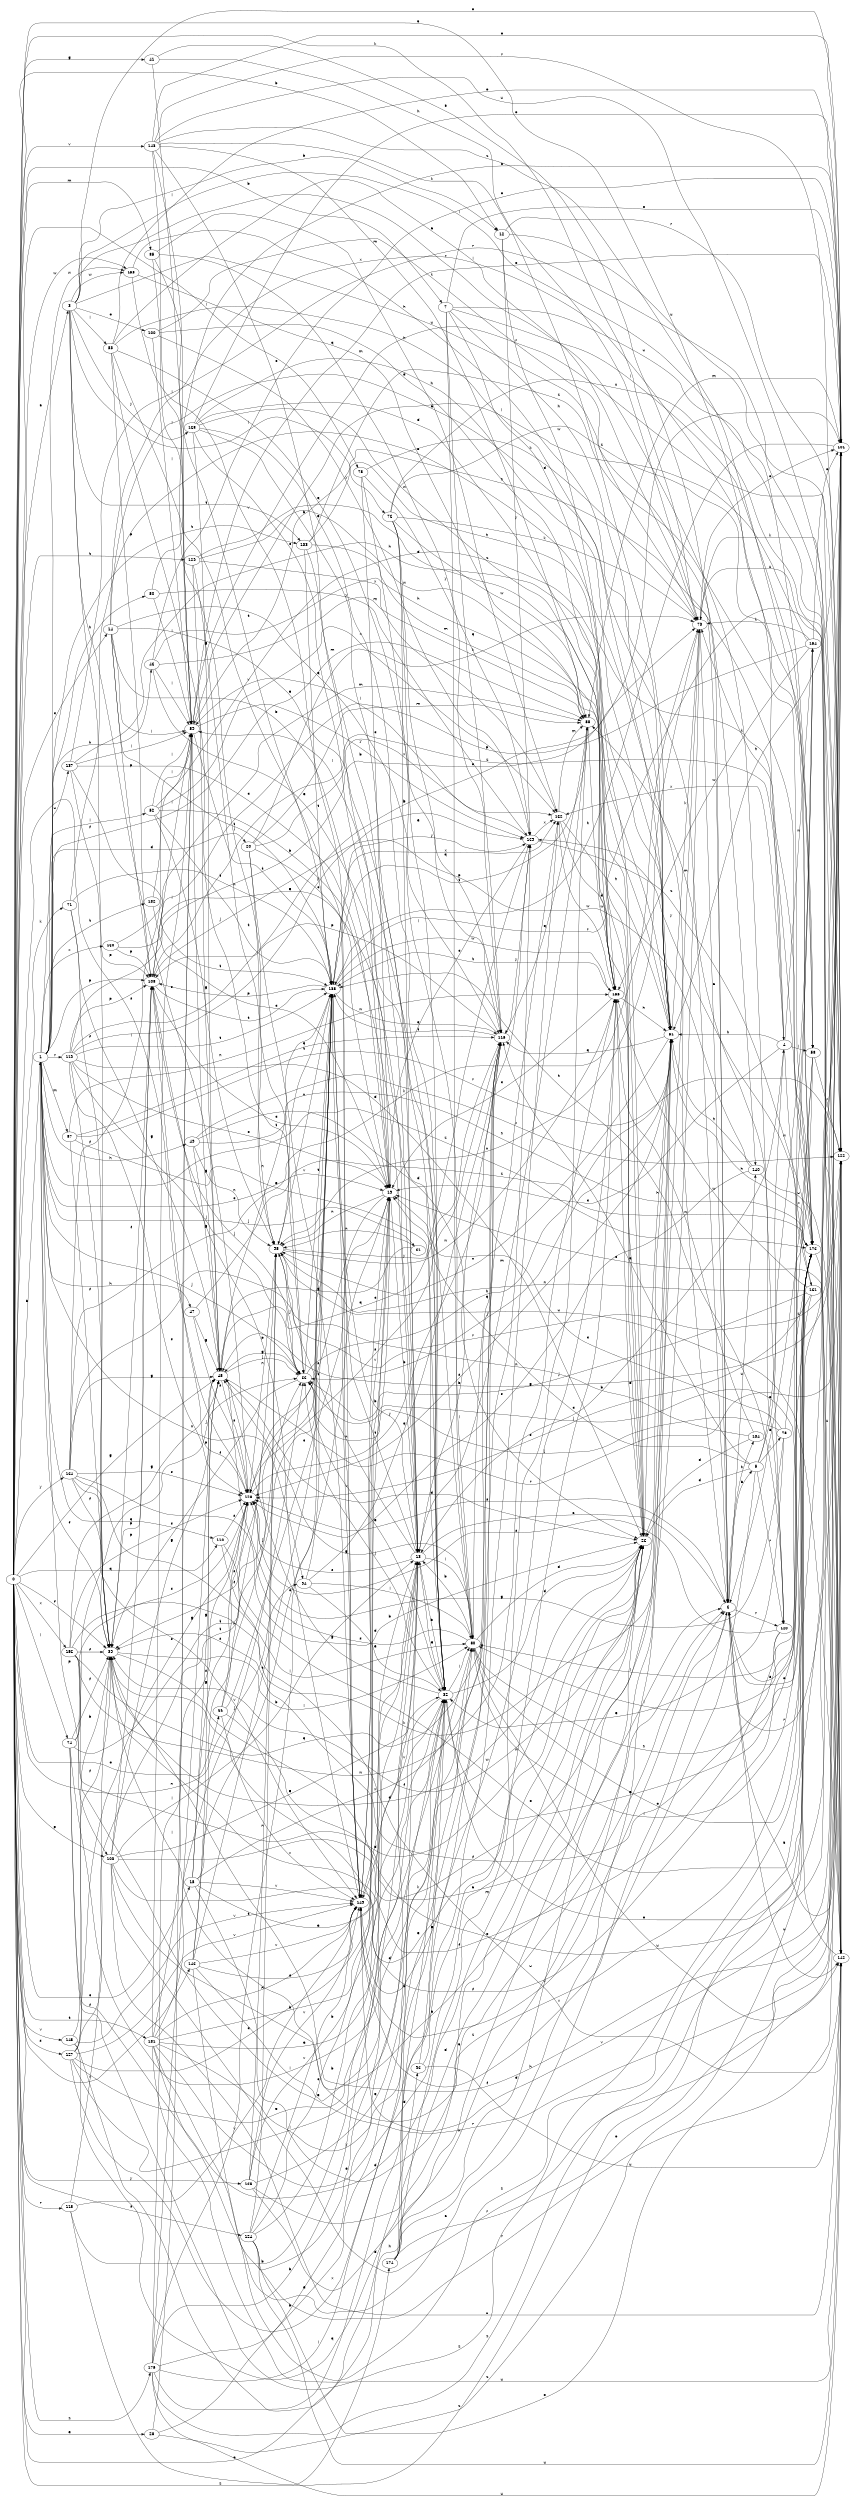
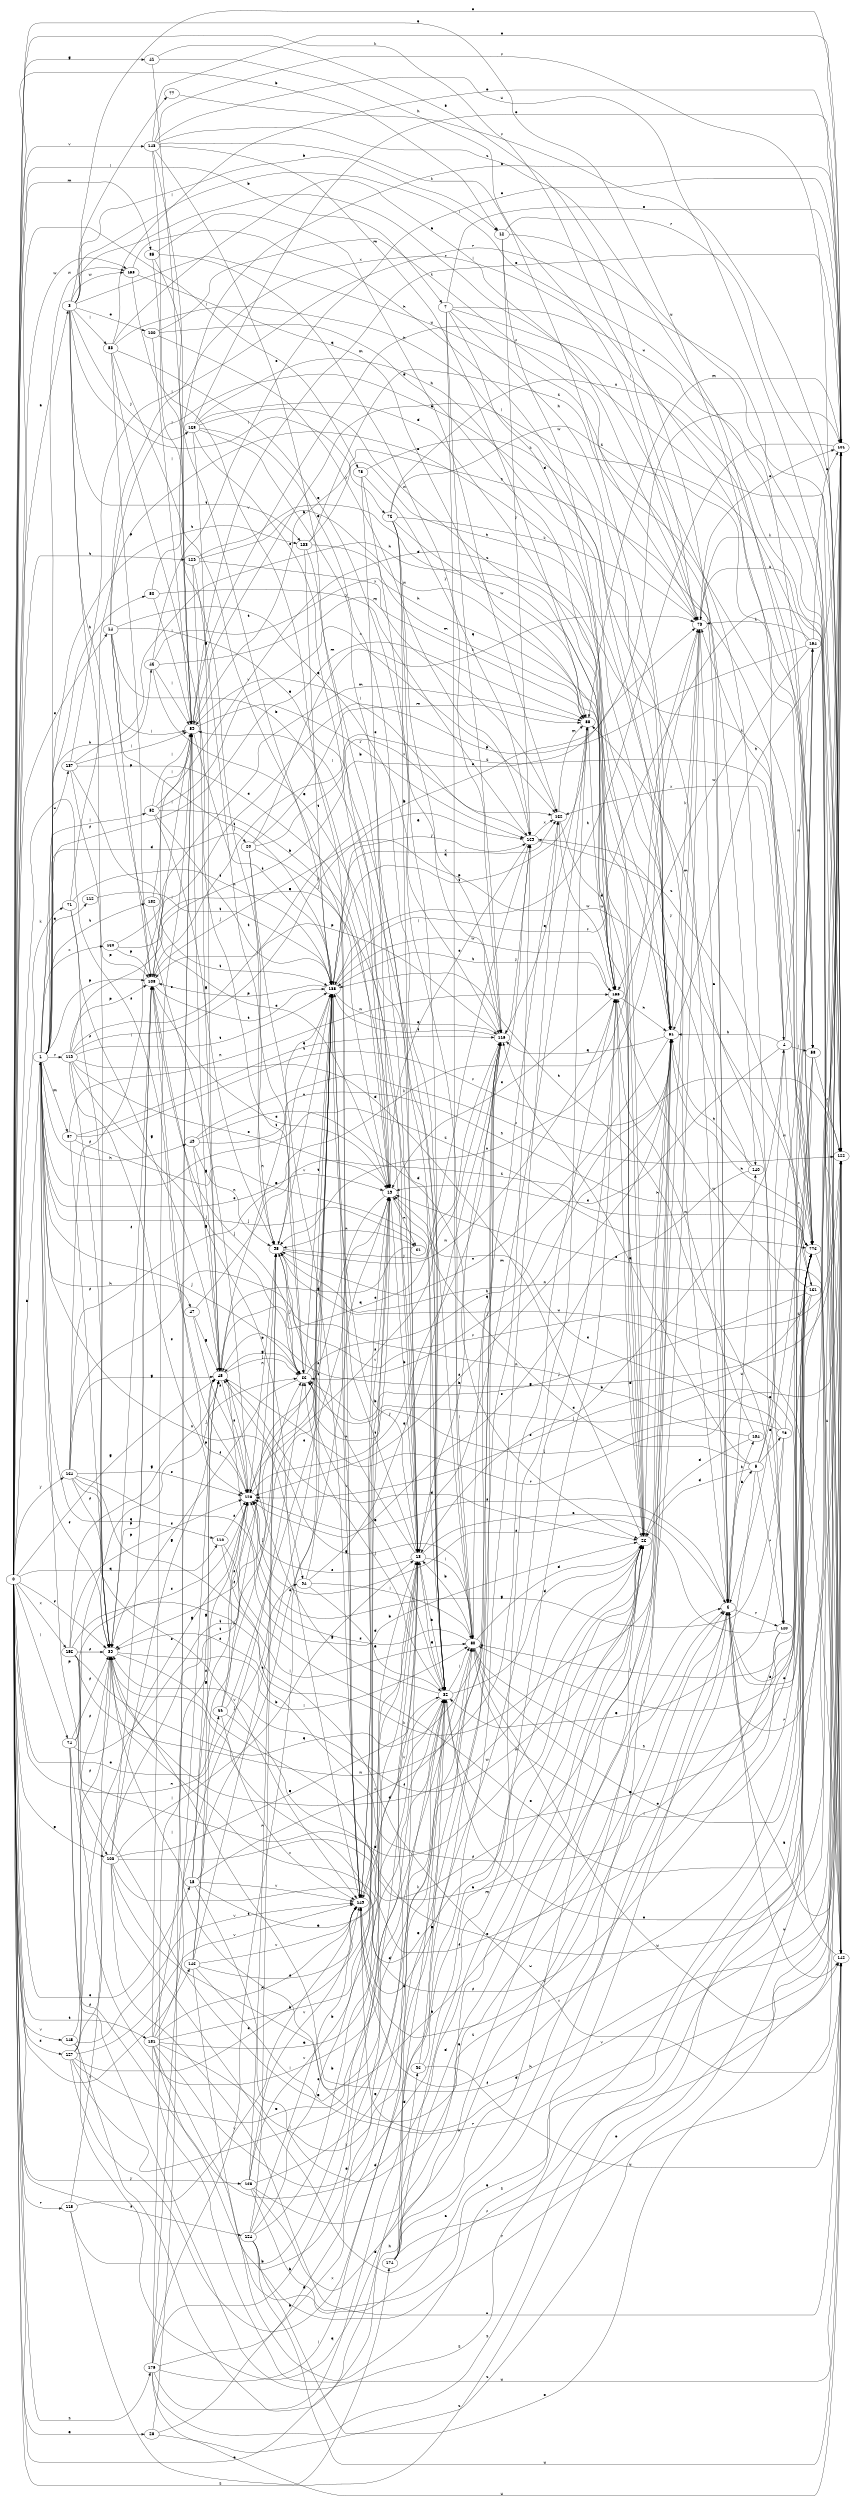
node "77": added
edge "20" -> "19": label "c" -> "j"
node "112": added
edge "162" -> "51": removed, label "h"
edge "19" -> "95": now "19" -> "61"
node "176": label "176" -> "776"
edge "140" -> "142": removed, label "u"
edge "145" -> "39": label "b" -> "f"
edge "165" -> "6": added, label "a"
